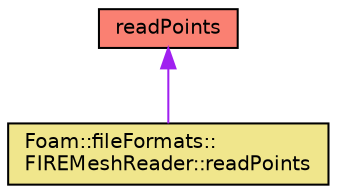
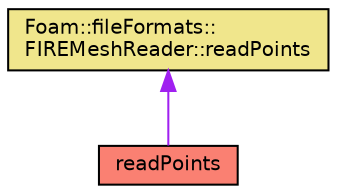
edge "Foam::fileFormats:: FIREMeshReader::readPoints" -> "readPoints": reversed
